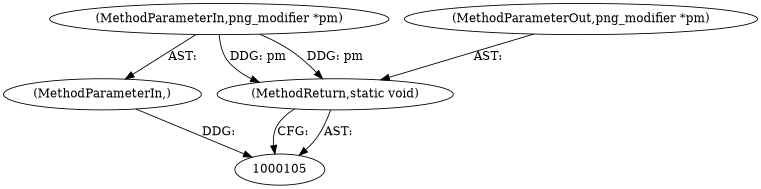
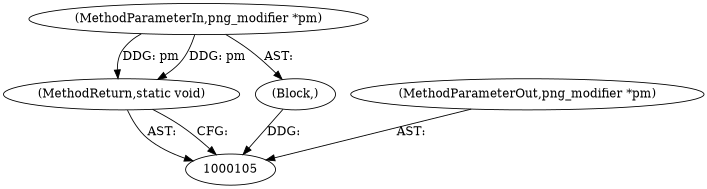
edge "(MethodParameterOut,png_modifier *pm)" -> "(MethodReturn,static void)": now "(MethodParameterOut,png_modifier *pm)" -> "1000105"
node "(MethodParameterIn,)": label "(MethodParameterIn,)" -> "(Block,)"
